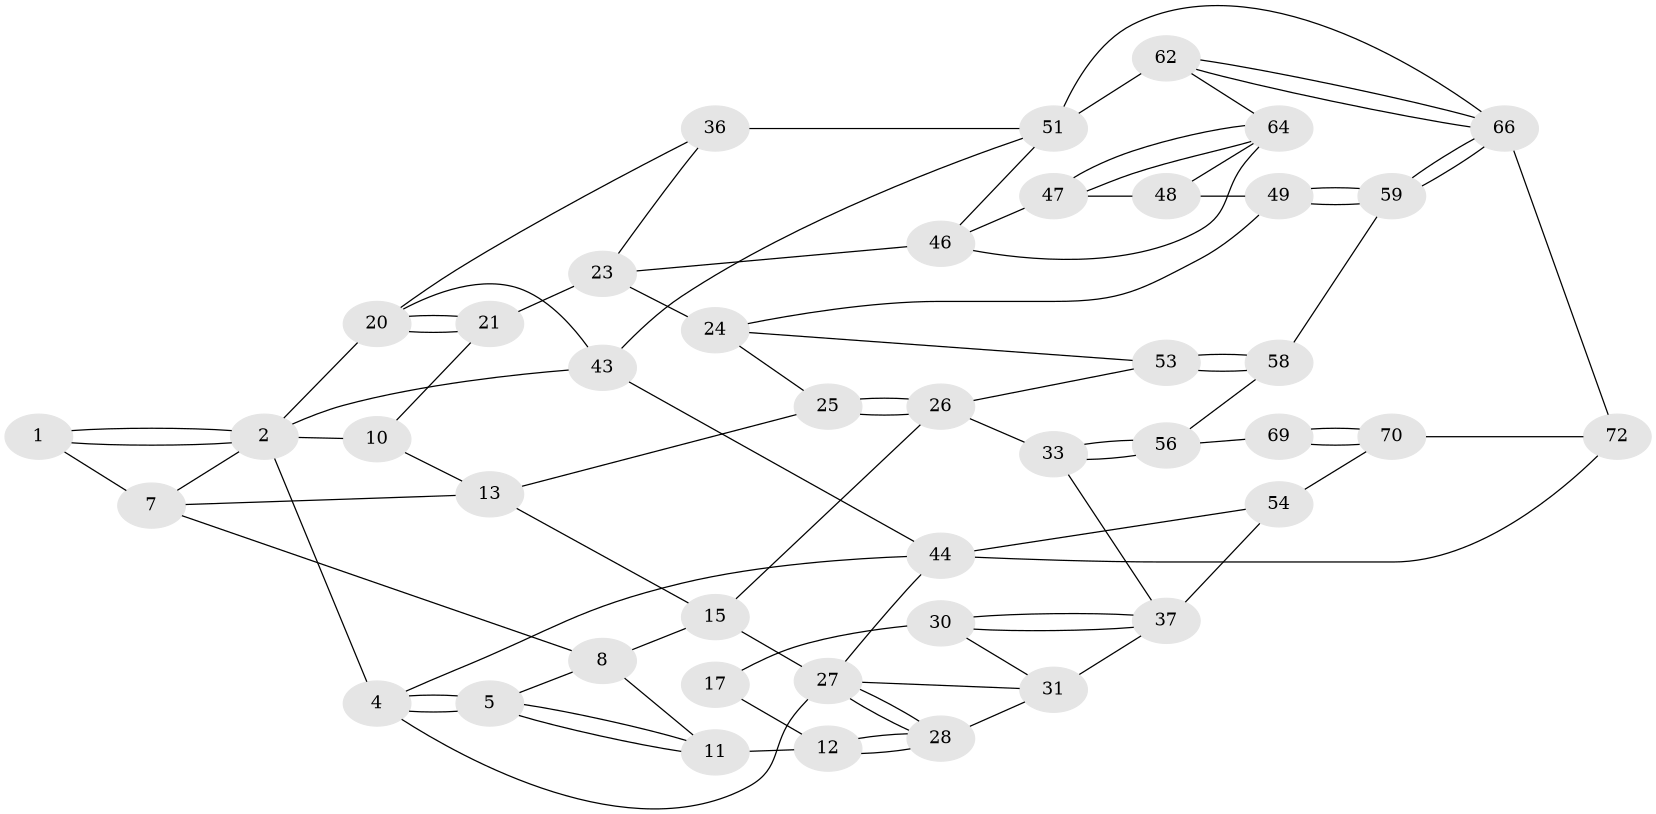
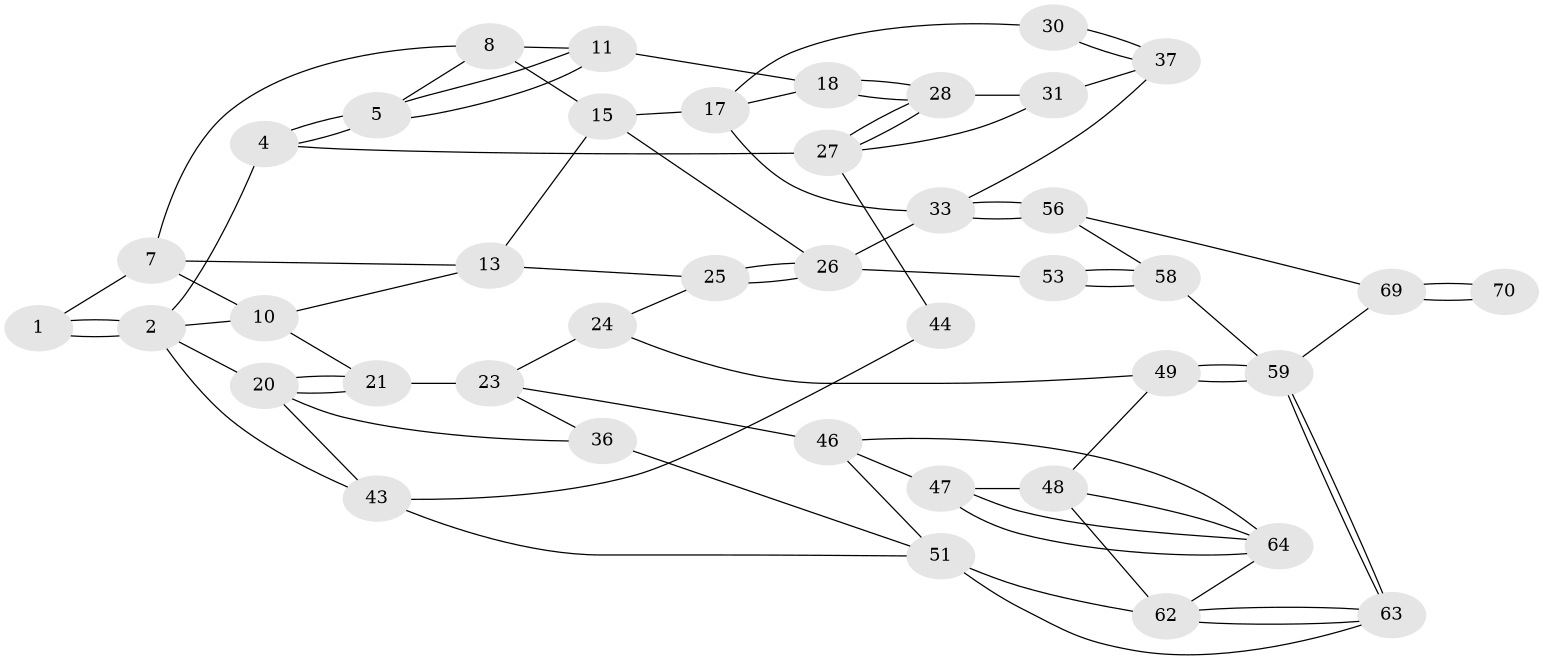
node "66": label "66" -> "63"
edge "17" -- "33": added
edge "69" -- "59": added
edge "24" -- "53": removed
node "72": removed
edge "2" -- "7": now "10" -- "7"
node "54": removed
edge "48" -- "62": added
edge "44" -- "4": removed
edge "15" -- "27": now "15" -- "17"
edge "30" -- "31": removed
node "12": label "12" -> "18"
